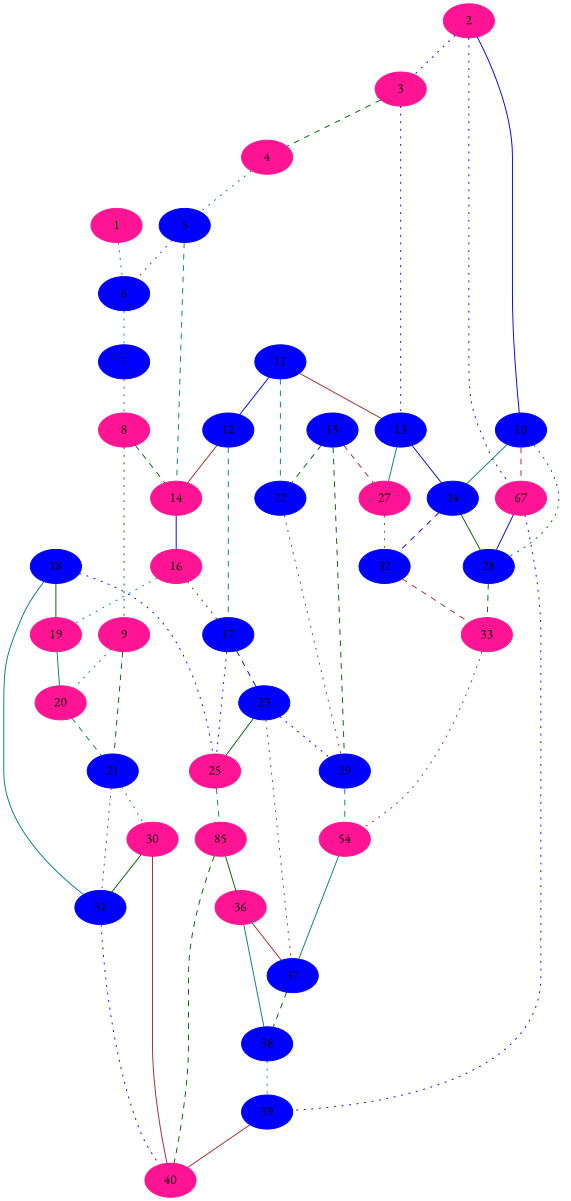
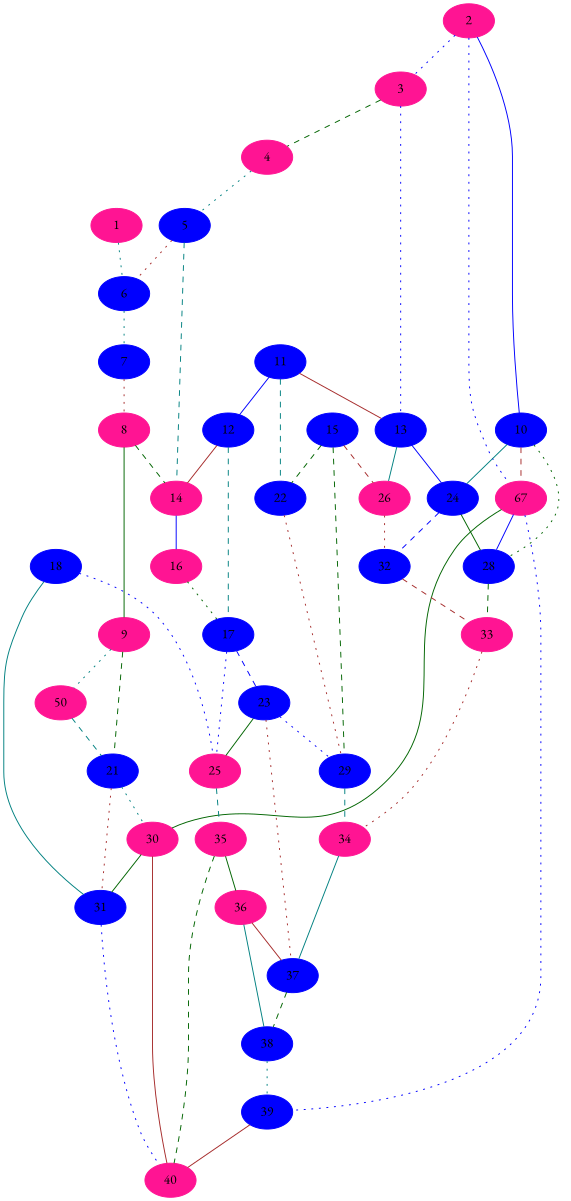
node "27": label "27" -> "26"
edge "8" -- "9": style dotted -> solid
node "19": removed
node "20": label "20" -> "50"
edge "67" -- "30": added
node "85": label "85" -> "35"
node "54": label "54" -> "34"
